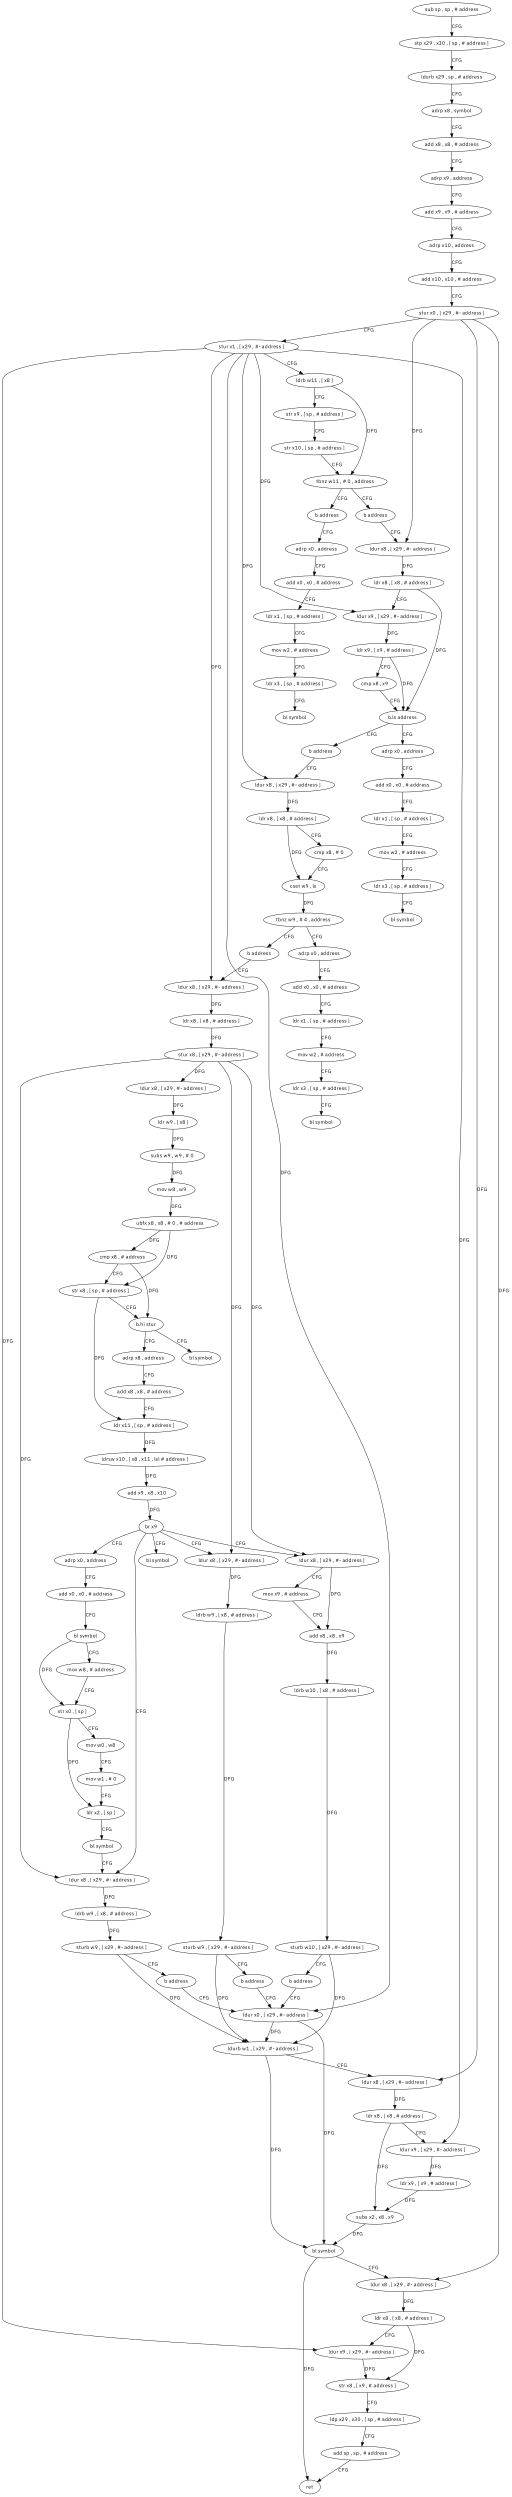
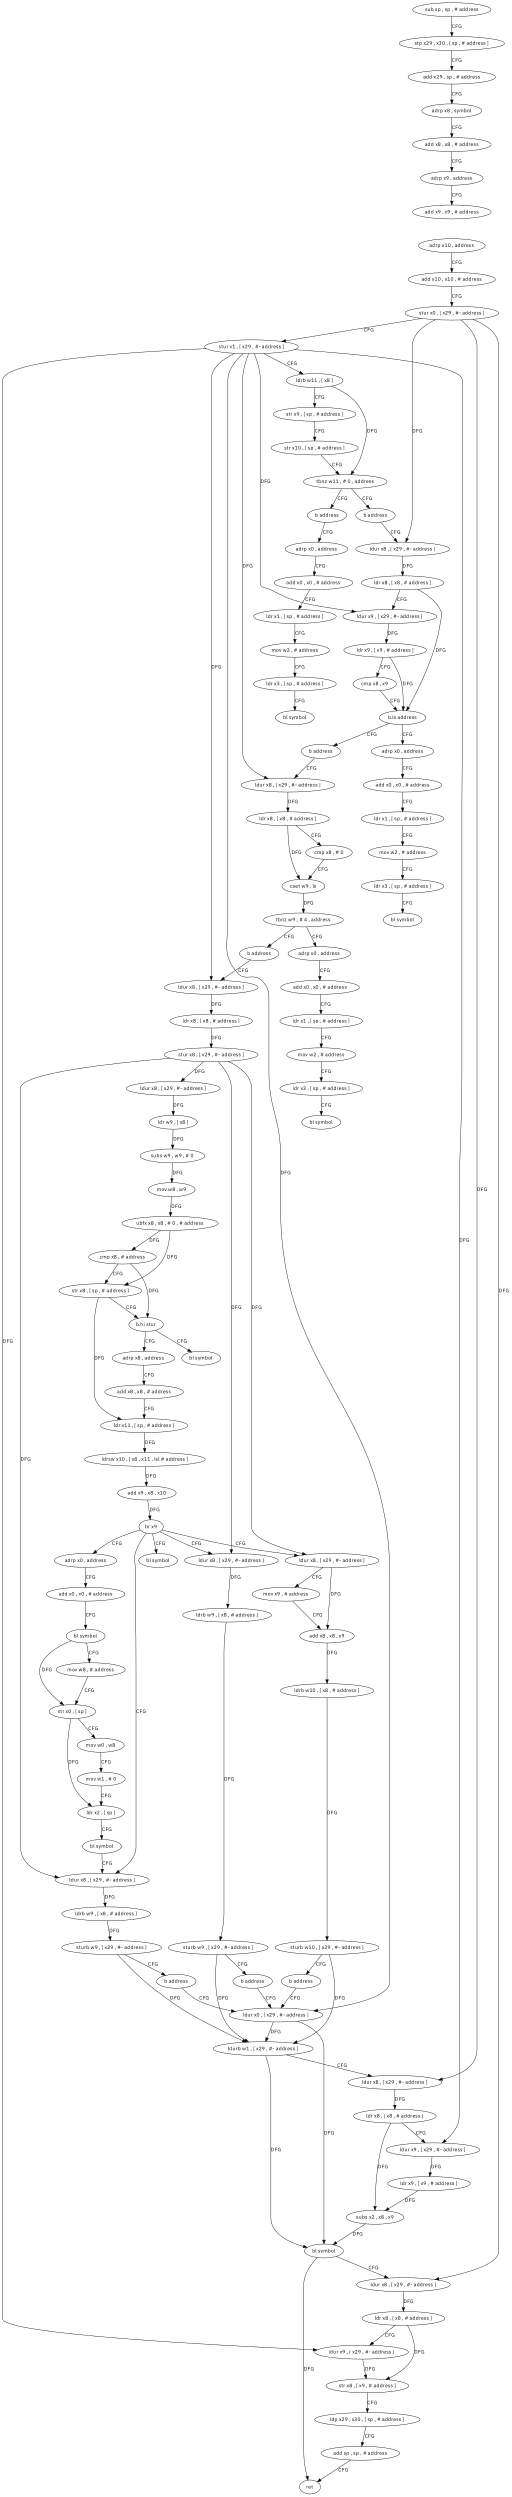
node "ldurb x29 , sp , # address": label "ldurb x29 , sp , # address" -> "add x29 , sp , # address"
edge "add x9 , x9 , # address" -> "adrp x10 , address": removed, label "CFG"
